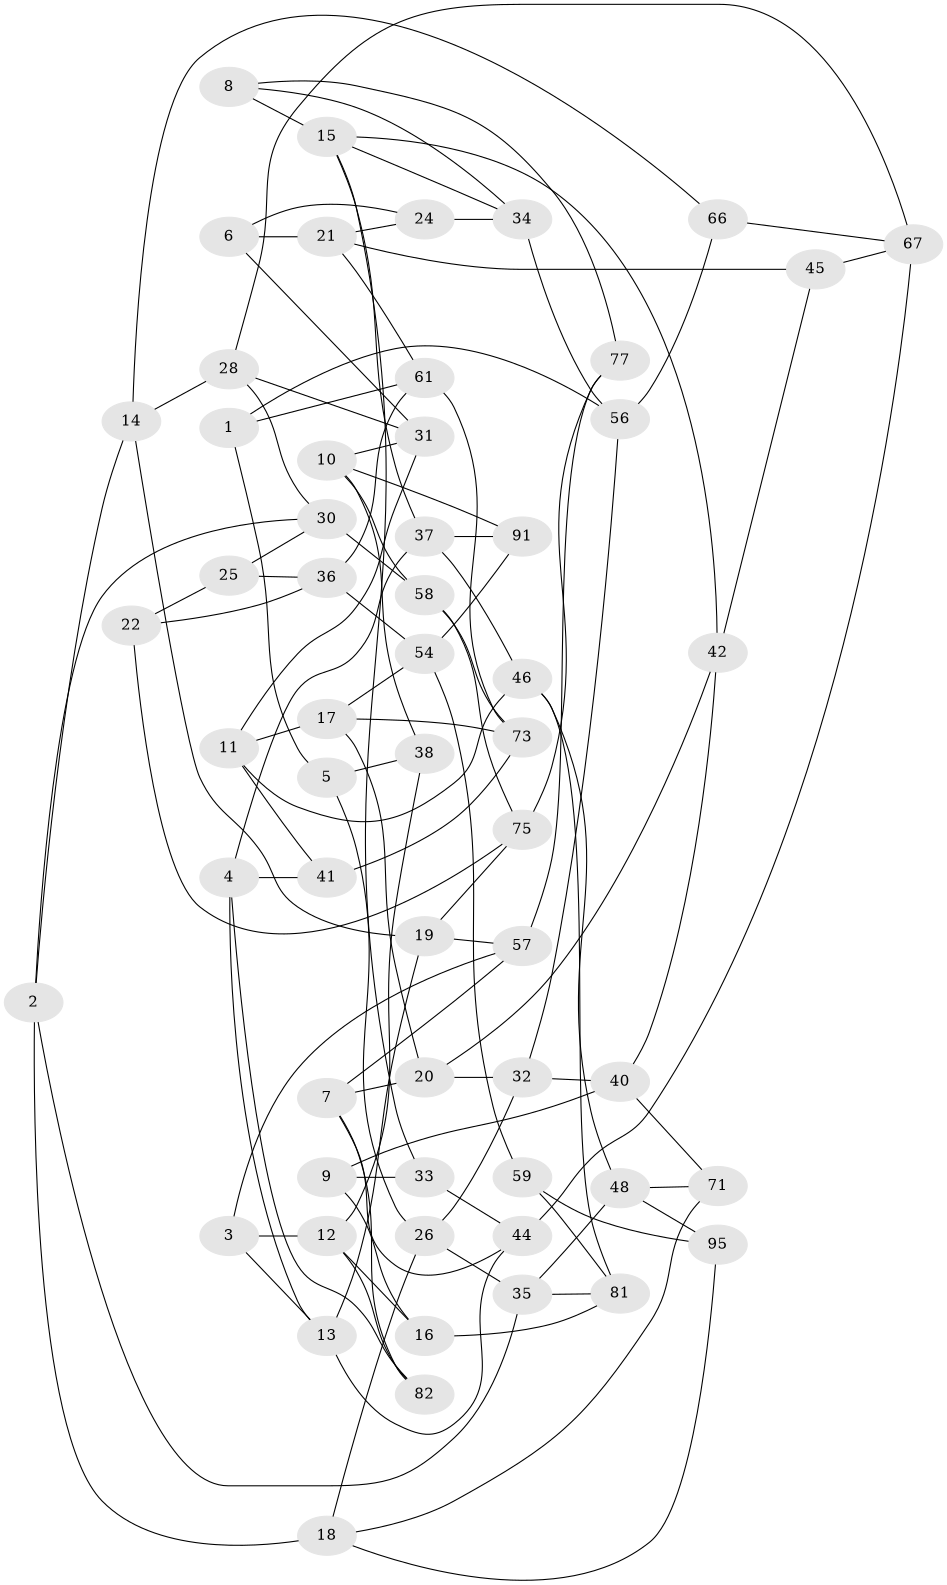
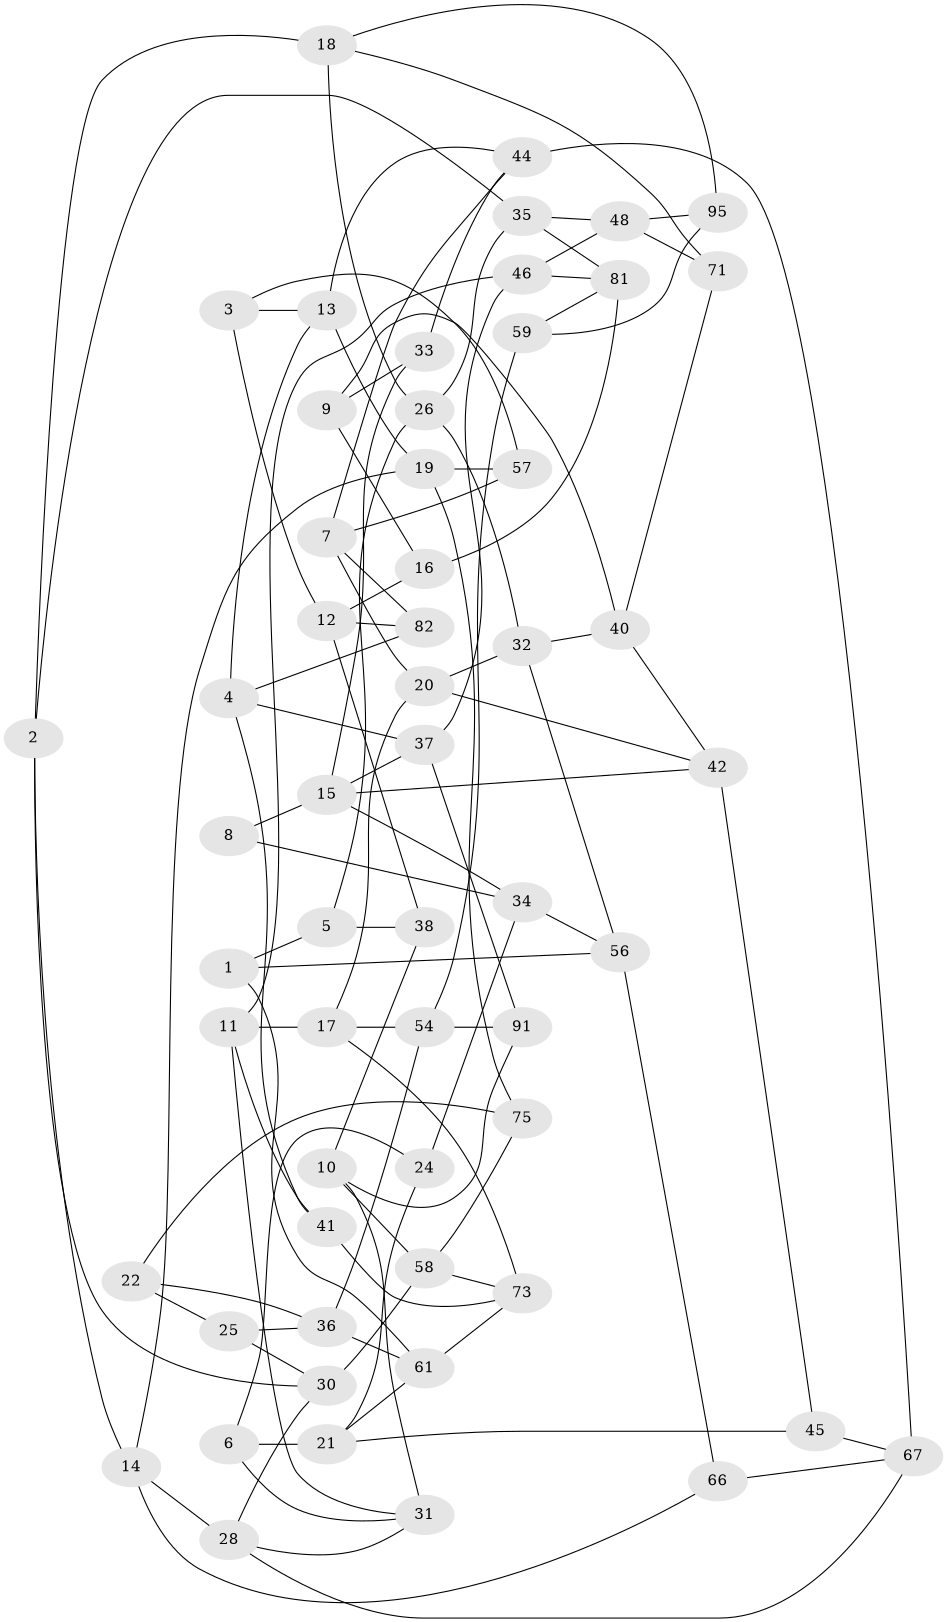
node "77": removed
